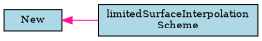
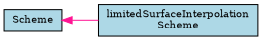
node "New": label "New" -> "Scheme"
